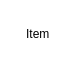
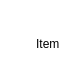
node "Item": moved (41, 36) -> (51, 46)
